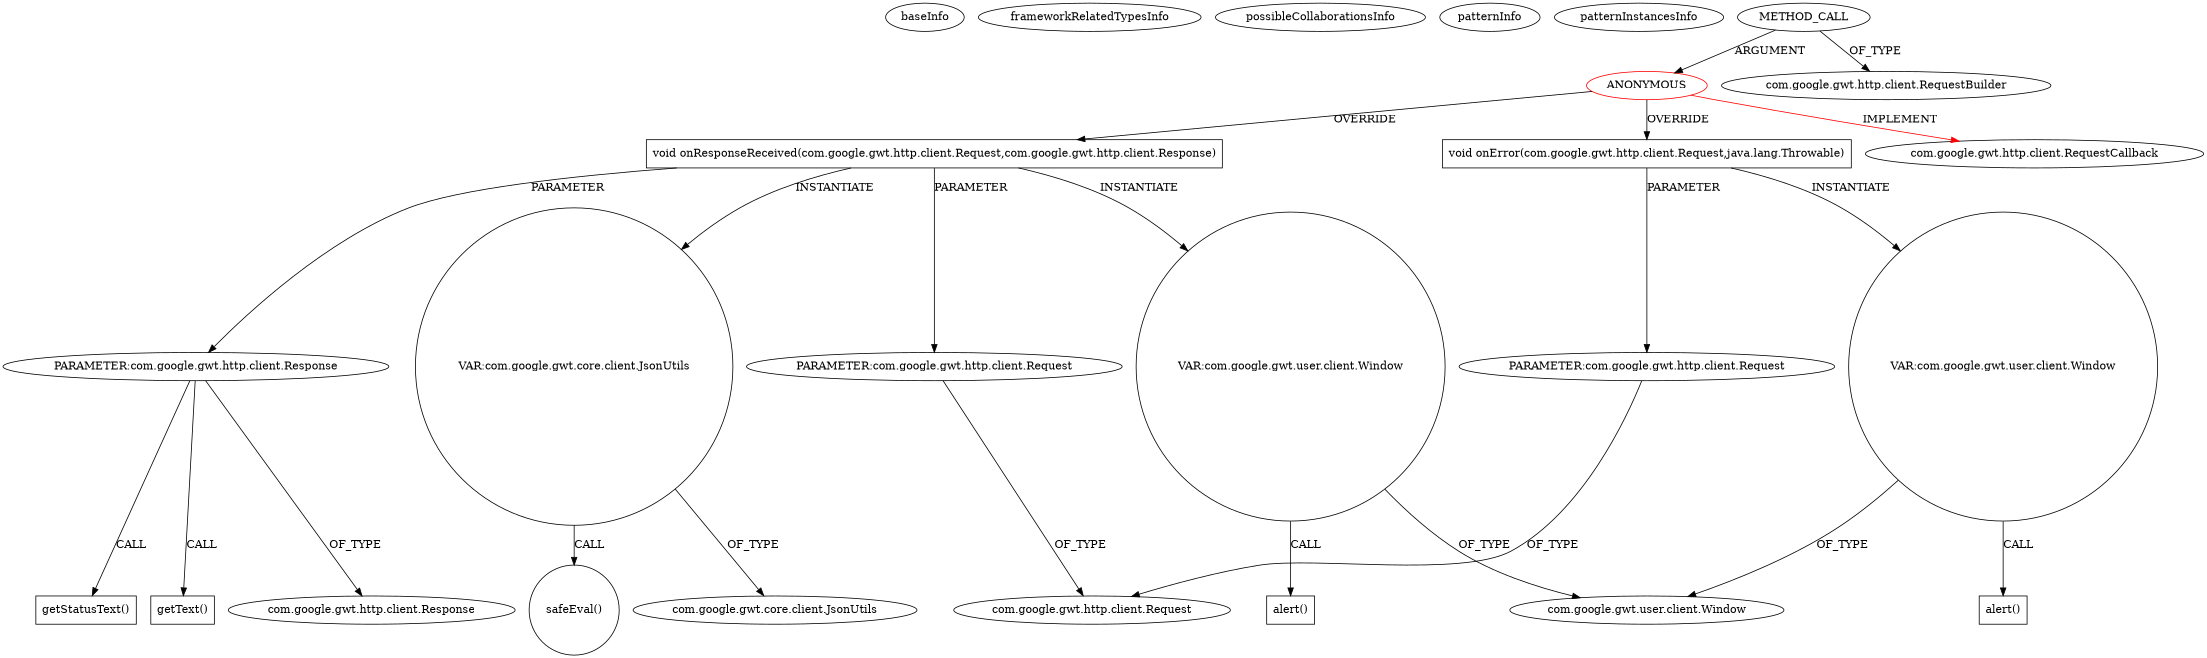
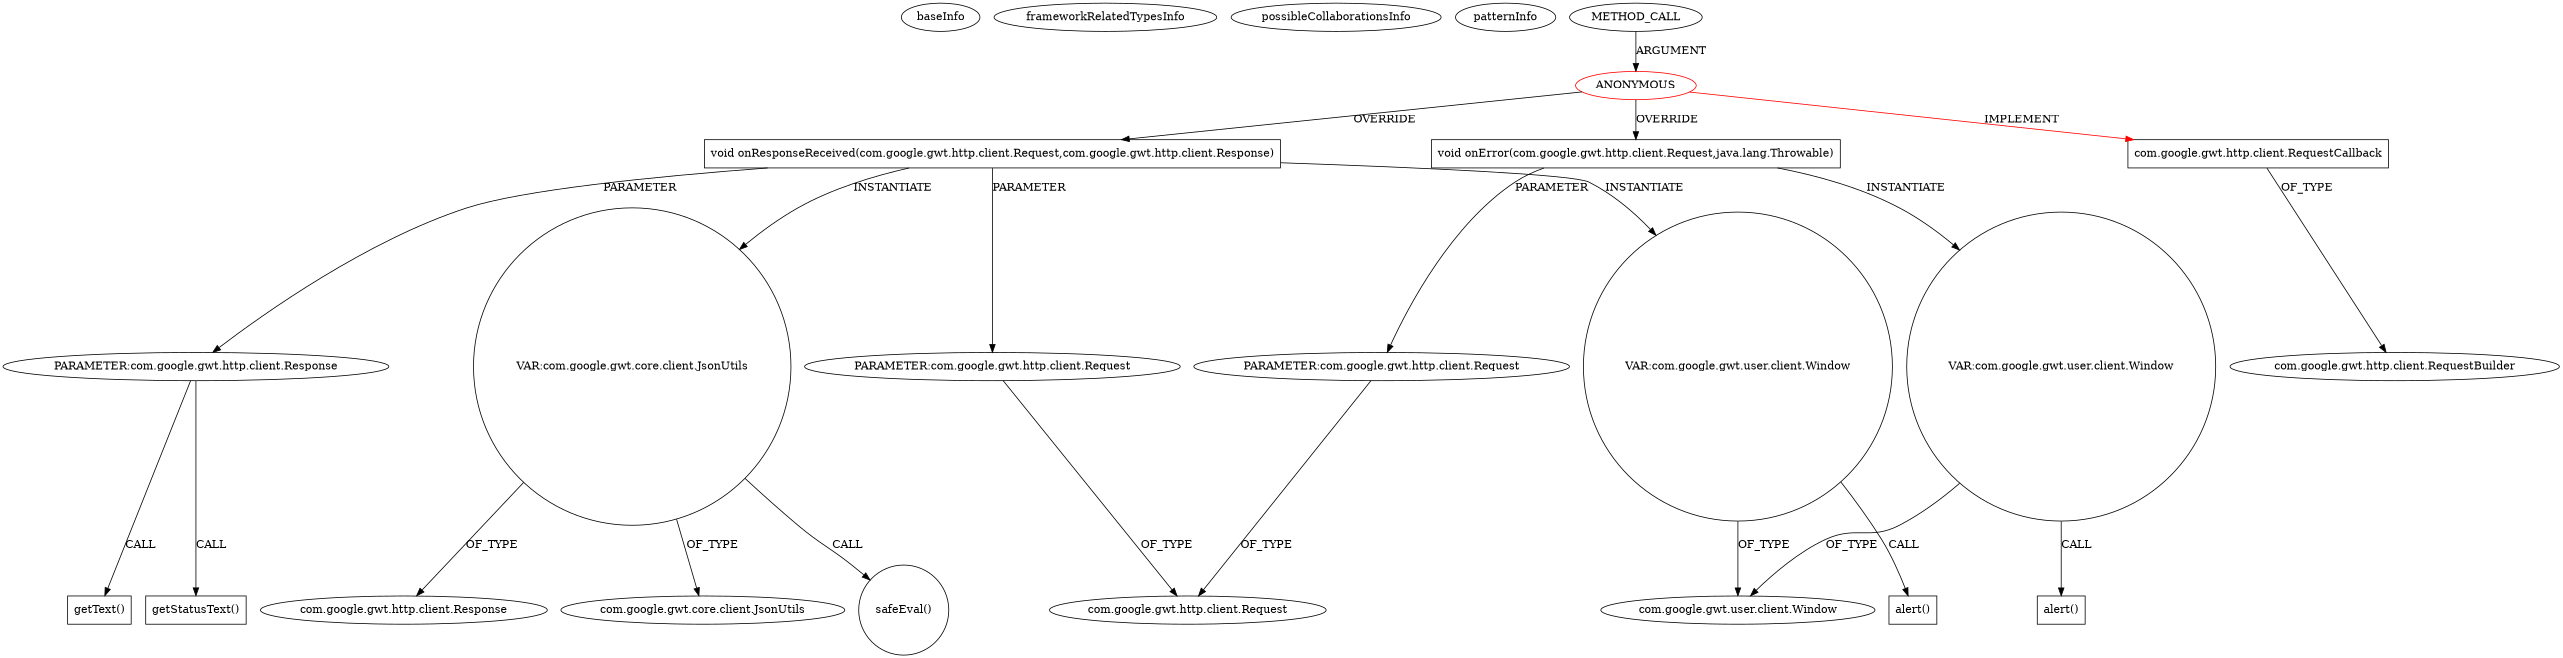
node "patternInstancesInfo": removed
edge "METHOD_CALL" -> "com.google.gwt.http.client.RequestBuilder": now "com.google.gwt.http.client.RequestCallback" -> "com.google.gwt.http.client.RequestBuilder"
node "com.google.gwt.http.client.RequestCallback": shape ellipse -> box
edge "PARAMETER:com.google.gwt.http.client.Response" -> "com.google.gwt.http.client.Response": now "VAR:com.google.gwt.core.client.JsonUtils" -> "com.google.gwt.http.client.Response"
